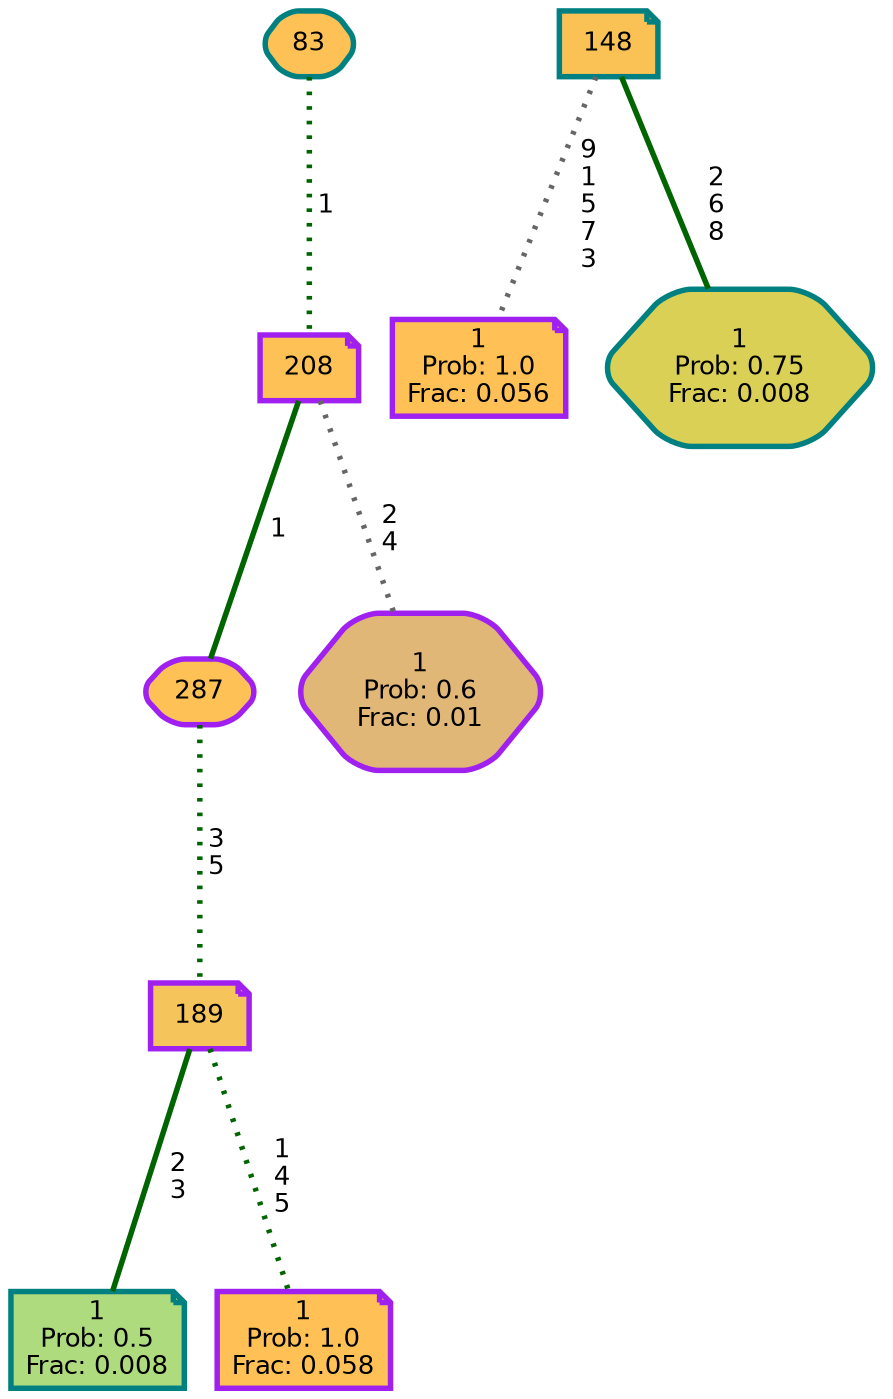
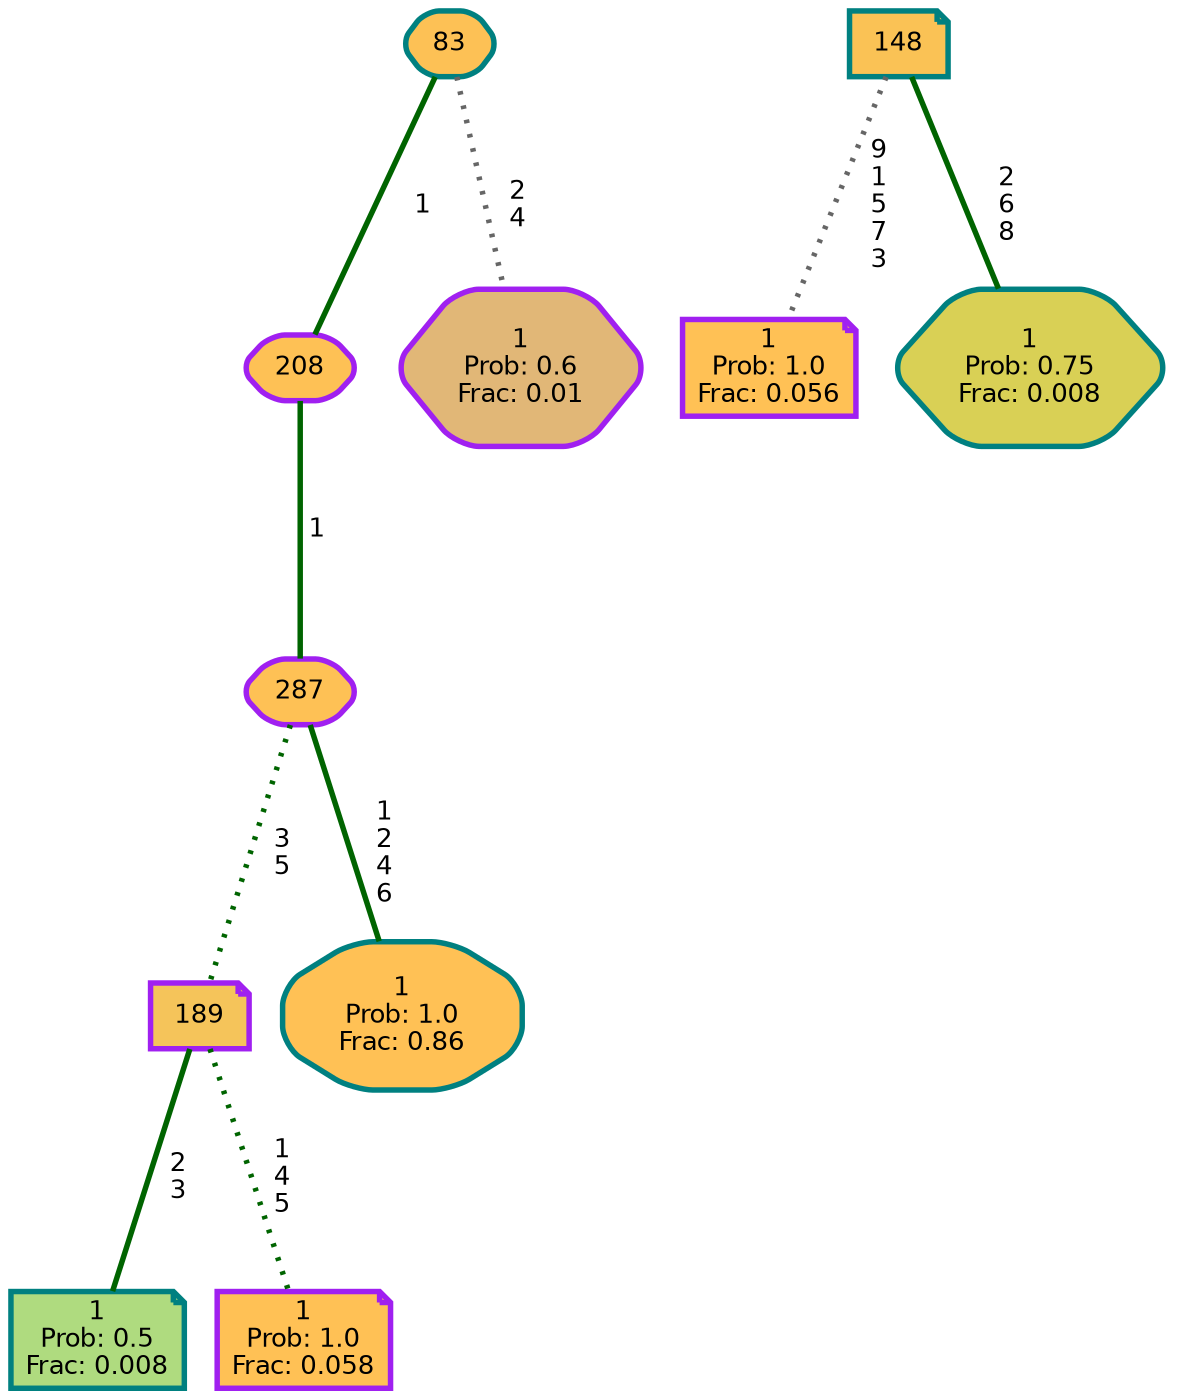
edge "83" -- "208": style dotted -> bold
node "208": shape note -> hexagon
edge "208" -- "1 Prob: 0.6 Frac: 0.01": now "83" -- "1 Prob: 0.6 Frac: 0.01"
node "1 Prob: 1.0 Frac: 0.86": added
